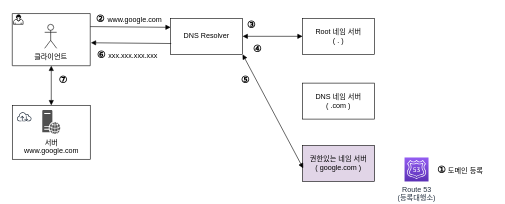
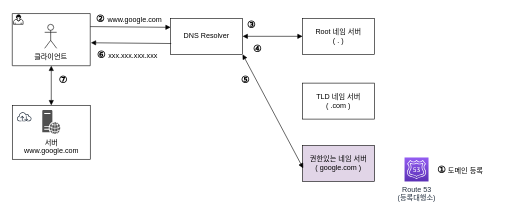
node "DNS 네임 서버 ( .com )": label "DNS 네임 서버 ( .com )" -> "TLD 네임 서버 ( .com )"
